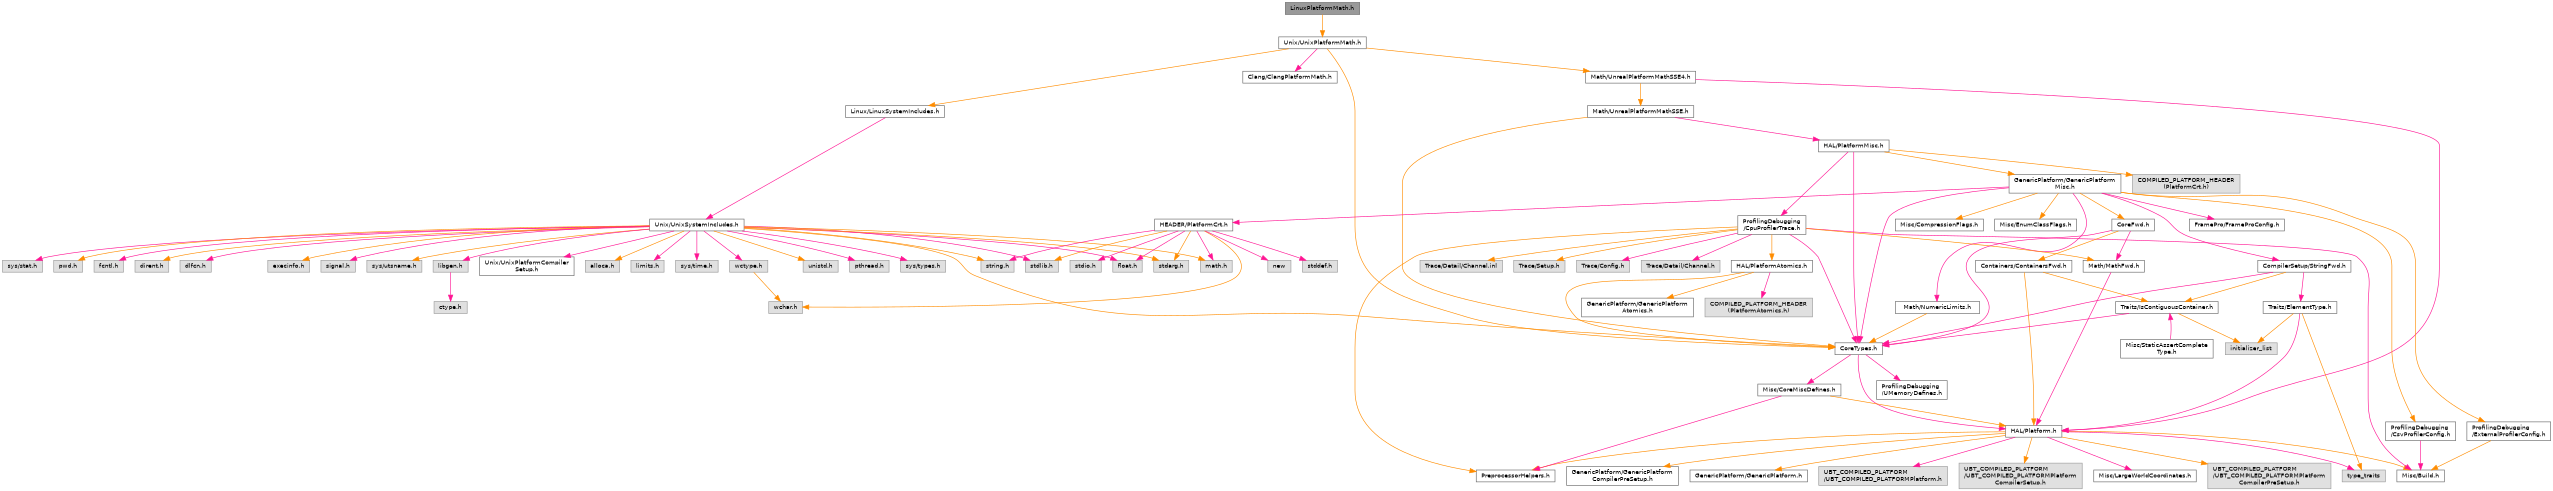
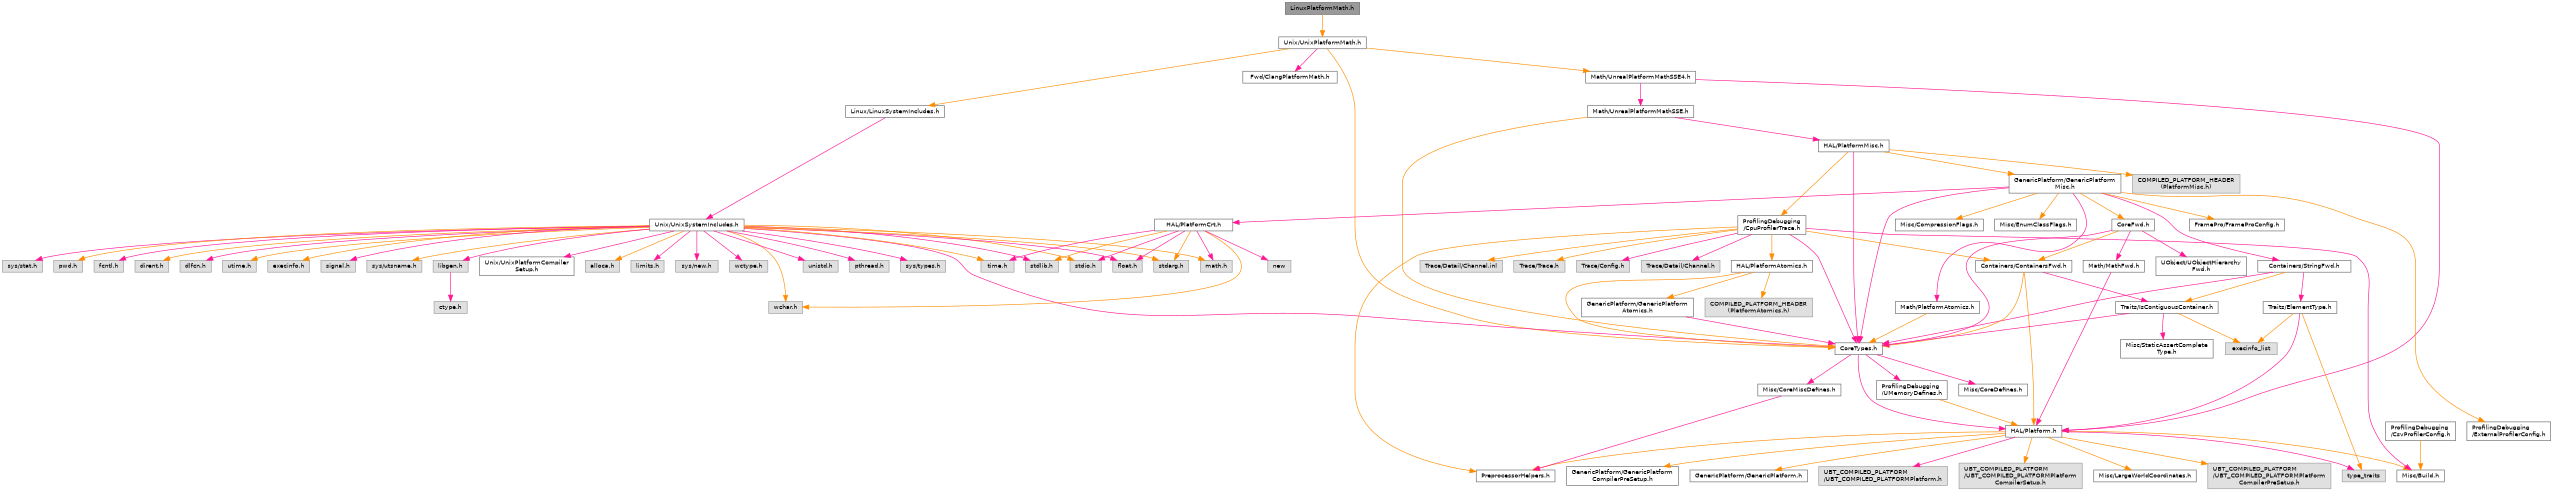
node "Clang/ClangPlatformMath.h": label "Clang/ClangPlatformMath.h" -> "Fwd/ClangPlatformMath.h"
edge "Math/UnrealPlatformMathSSE4.h" -> "Math/UnrealPlatformMathSSE.h": color darkorange -> deeppink
edge "HAL/PlatformMisc.h" -> "ProfilingDebugging /CpuProfilerTrace.h": color deeppink -> darkorange
node "COMPILED_PLATFORM_HEADER (PlatformCrt.h)": label "COMPILED_PLATFORM_HEADER (PlatformCrt.h)" -> "COMPILED_PLATFORM_HEADER (PlatformMisc.h)"
edge "GenericPlatform/GenericPlatform Misc.h" -> "FramePro/FrameProConfig.h": color deeppink -> darkorange
edge "GenericPlatform/GenericPlatform Misc.h" -> "ProfilingDebugging /CsvProfilerConfig.h": removed
node "HEADER/PlatformCrt.h": label "HEADER/PlatformCrt.h" -> "HAL/PlatformCrt.h"
edge "Unix/UnixSystemIncludes.h" -> "stdio.h": added
edge "ProfilingDebugging /CpuProfilerTrace.h" -> "Math/MathFwd.h": now "ProfilingDebugging /CpuProfilerTrace.h" -> "Containers/ContainersFwd.h"
edge "Unix/UnixSystemIncludes.h" -> "unistd.h": color darkorange -> deeppink
node "utime.h": added
node "sys/time.h": label "sys/time.h" -> "sys/new.h"
node "string.h": label "string.h" -> "time.h"
node "stddef.h": removed
node "Trace/Setup.h": label "Trace/Setup.h" -> "Trace/Trace.h"
node "UObject/UObjectHierarchy Fwd.h": added
node "CompilerSetup/StringFwd.h": label "CompilerSetup/StringFwd.h" -> "Containers/StringFwd.h"
edge "HAL/PlatformAtomics.h" -> "COMPILED_PLATFORM_HEADER (PlatformAtomics.h)": color deeppink -> darkorange
edge "wctype.h" -> "wchar.h": now "Unix/UnixSystemIncludes.h" -> "wchar.h"
edge "Containers/ContainersFwd.h" -> "Traits/IsContiguousContainer.h": color darkorange -> deeppink
node "Math/NumericLimits.h": label "Math/NumericLimits.h" -> "Math/PlatformAtomics.h"
edge "Unix/UnixSystemIncludes.h" -> "CoreTypes.h": color darkorange -> deeppink
edge "Containers/ContainersFwd.h" -> "CoreTypes.h": added
edge "Misc/StaticAssertComplete Type.h" -> "Traits/IsContiguousContainer.h": reversed
edge "GenericPlatform/GenericPlatform Atomics.h" -> "CoreTypes.h": added
node "initializer_list": label "initializer_list" -> "execinfo_list"
node "Misc/CoreDefines.h": added
edge "Misc/CoreMiscDefines.h" -> "HAL/Platform.h": now "ProfilingDebugging /UMemoryDefines.h" -> "HAL/Platform.h"
edge "HAL/Platform.h" -> "Misc/LargeWorldCoordinates.h": color deeppink -> darkorange
edge "ProfilingDebugging /CsvProfilerConfig.h" -> "Misc/Build.h": color deeppink -> darkorange
edge "ProfilingDebugging /ExternalProfilerConfig.h" -> "Misc/Build.h": removed
